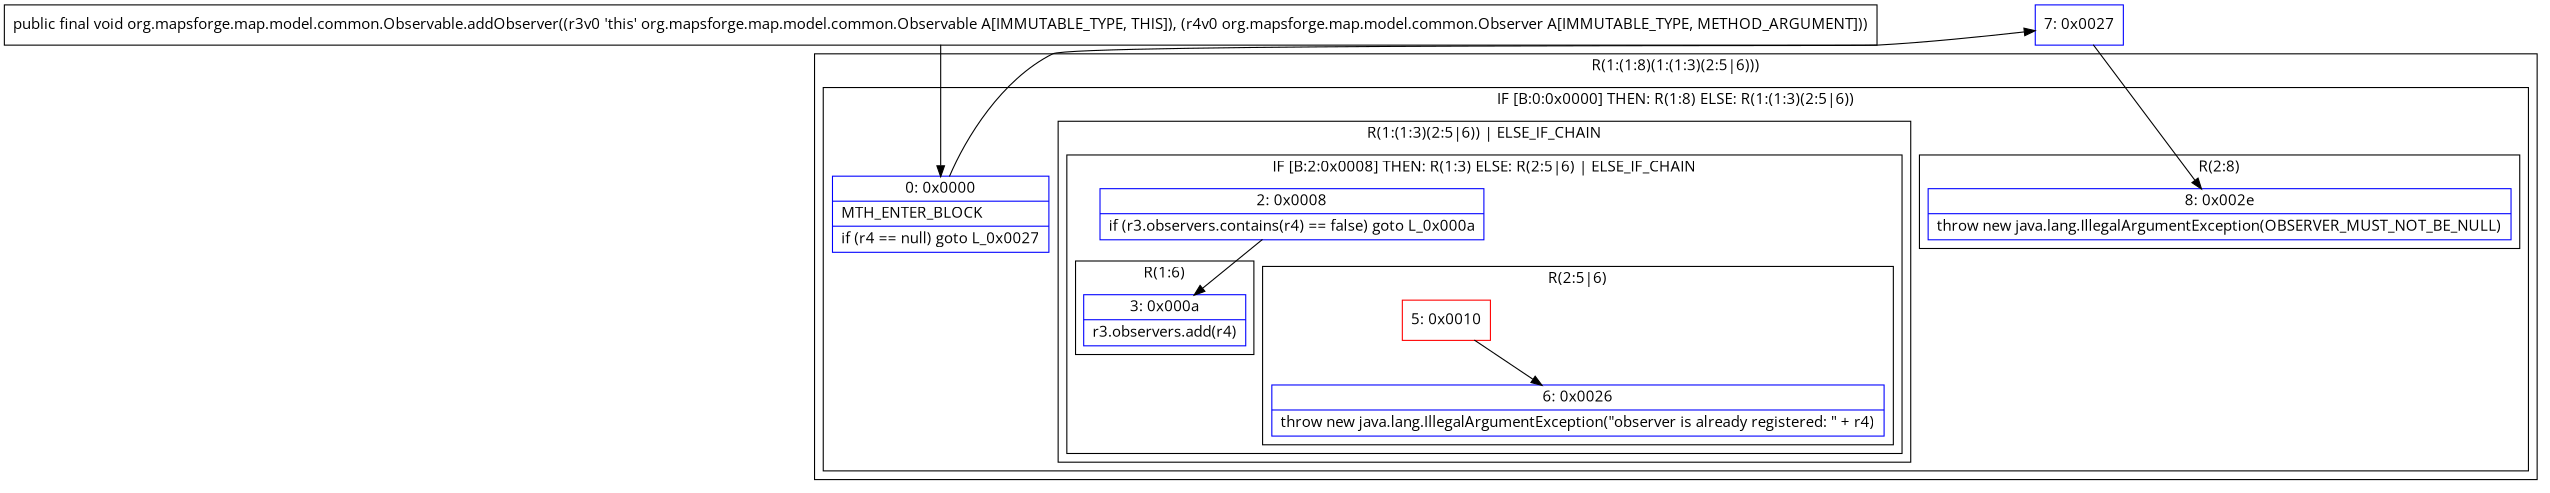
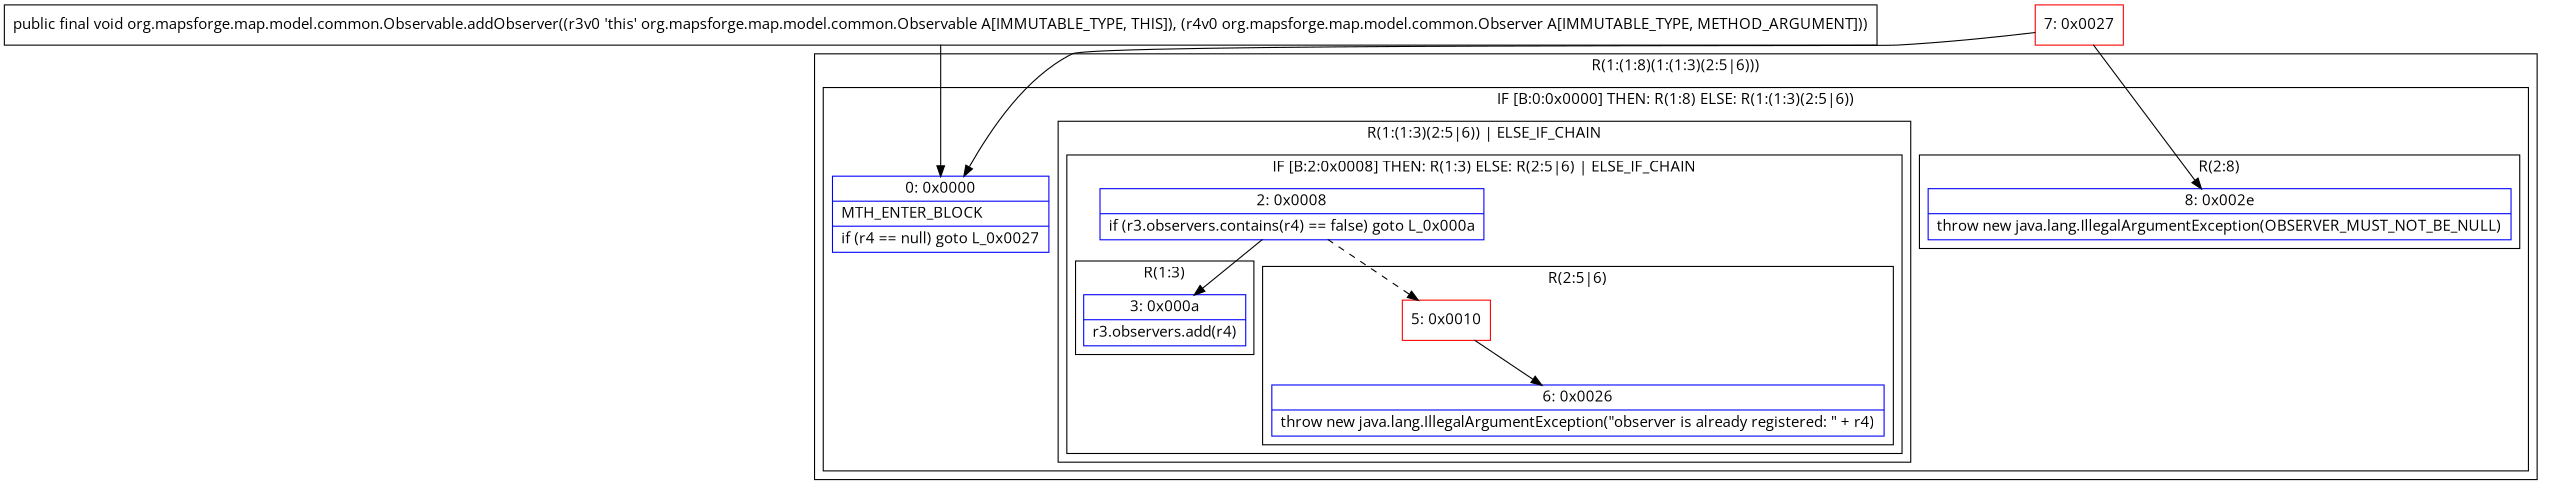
node "7: 0x0027": color blue -> red
edge "0: 0x0000" -> "7: 0x0027": reversed
cluster "R(1:6)": label "R(1:6)" -> "R(1:3)"
edge "2: 0x0008" -> "5: 0x0010": added
